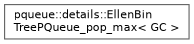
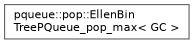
node "pqueue::details::EllenBin TreePQueue_pop_max< GC >": label "pqueue::details::EllenBin TreePQueue_pop_max< GC >" -> "pqueue::pop::EllenBin TreePQueue_pop_max< GC >"
